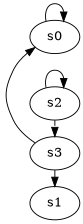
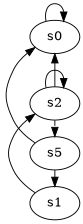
edge "s2" -> "s0": added
node "s3": label "s3" -> "s5"
edge "s1" -> "s2": added
